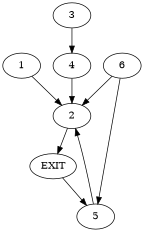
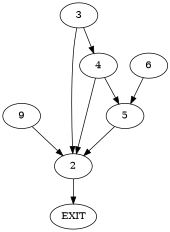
node "1": label "1" -> "9"
edge "6" -> "2": now "3" -> "2"
edge "EXIT" -> "5": now "4" -> "5"
